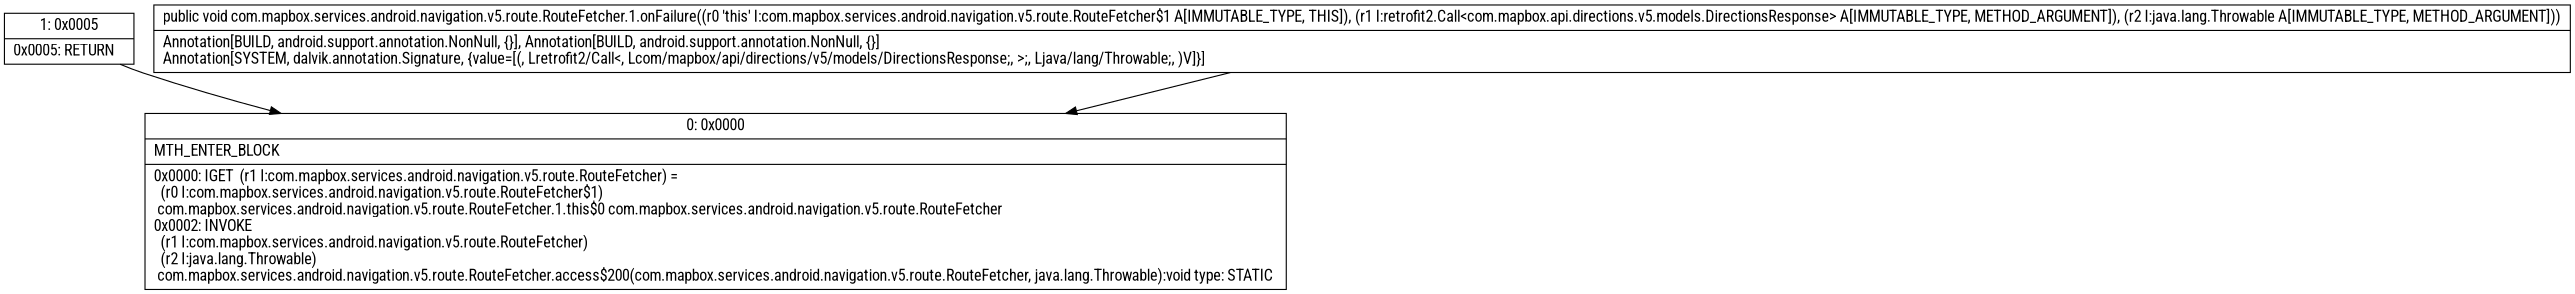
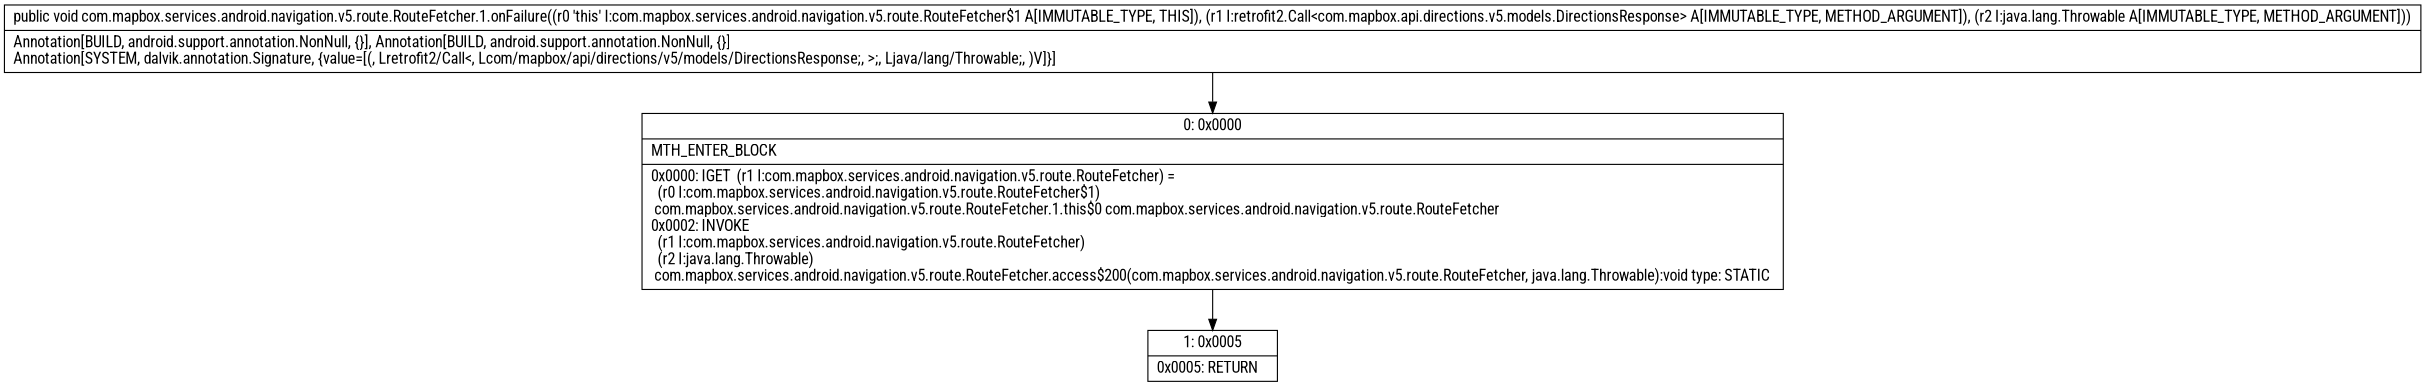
edge "1: 0x0005" -> "0: 0x0000": reversed
